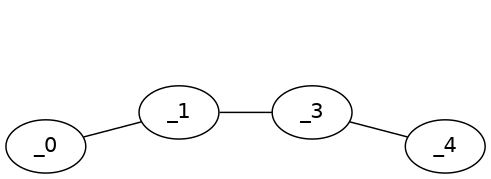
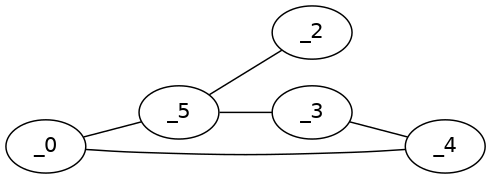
node "_2": added
node "_1": label "_1" -> "_5"
edge "_0" -- "_4": added
